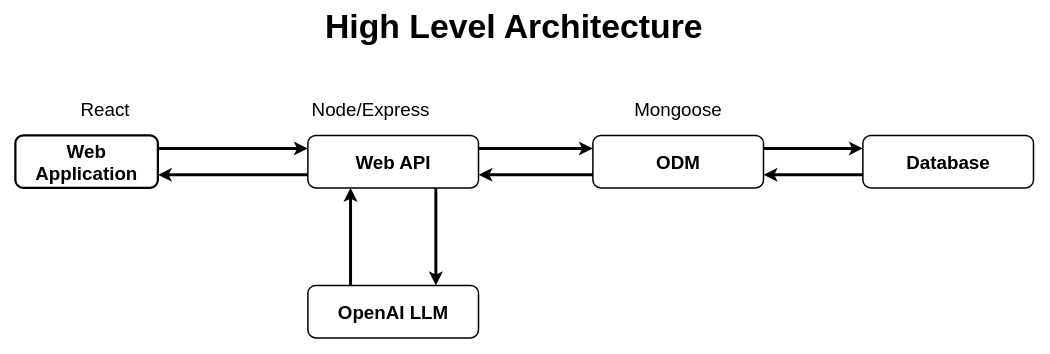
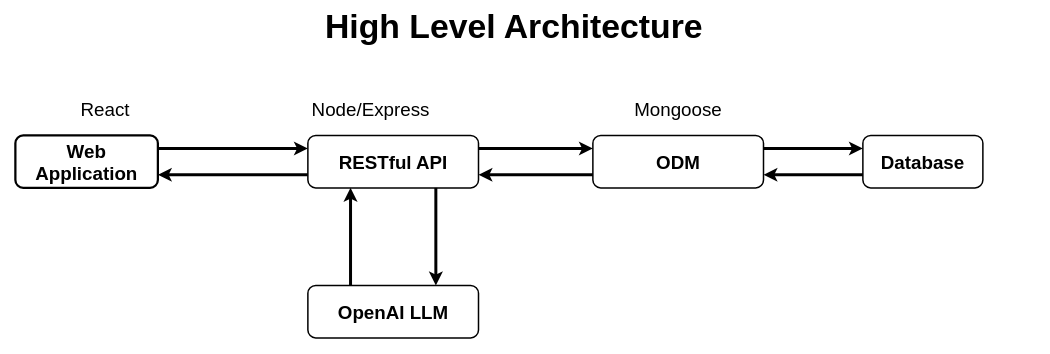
node "Web API": label "Web API" -> "RESTful API"
node "Database": size 171x53 -> 120x53
